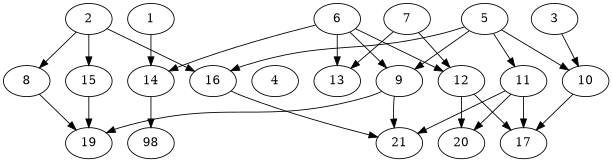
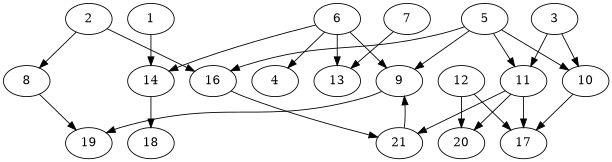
edge "3" -> "11": added
edge "7" -> "12": removed
edge "6" -> "12": now "6" -> "4"
node "15": removed
edge "9" -> "21": reversed
node "98": label "98" -> "18"
